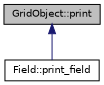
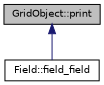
node "Field::print_field": label "Field::print_field" -> "Field::field_field"
